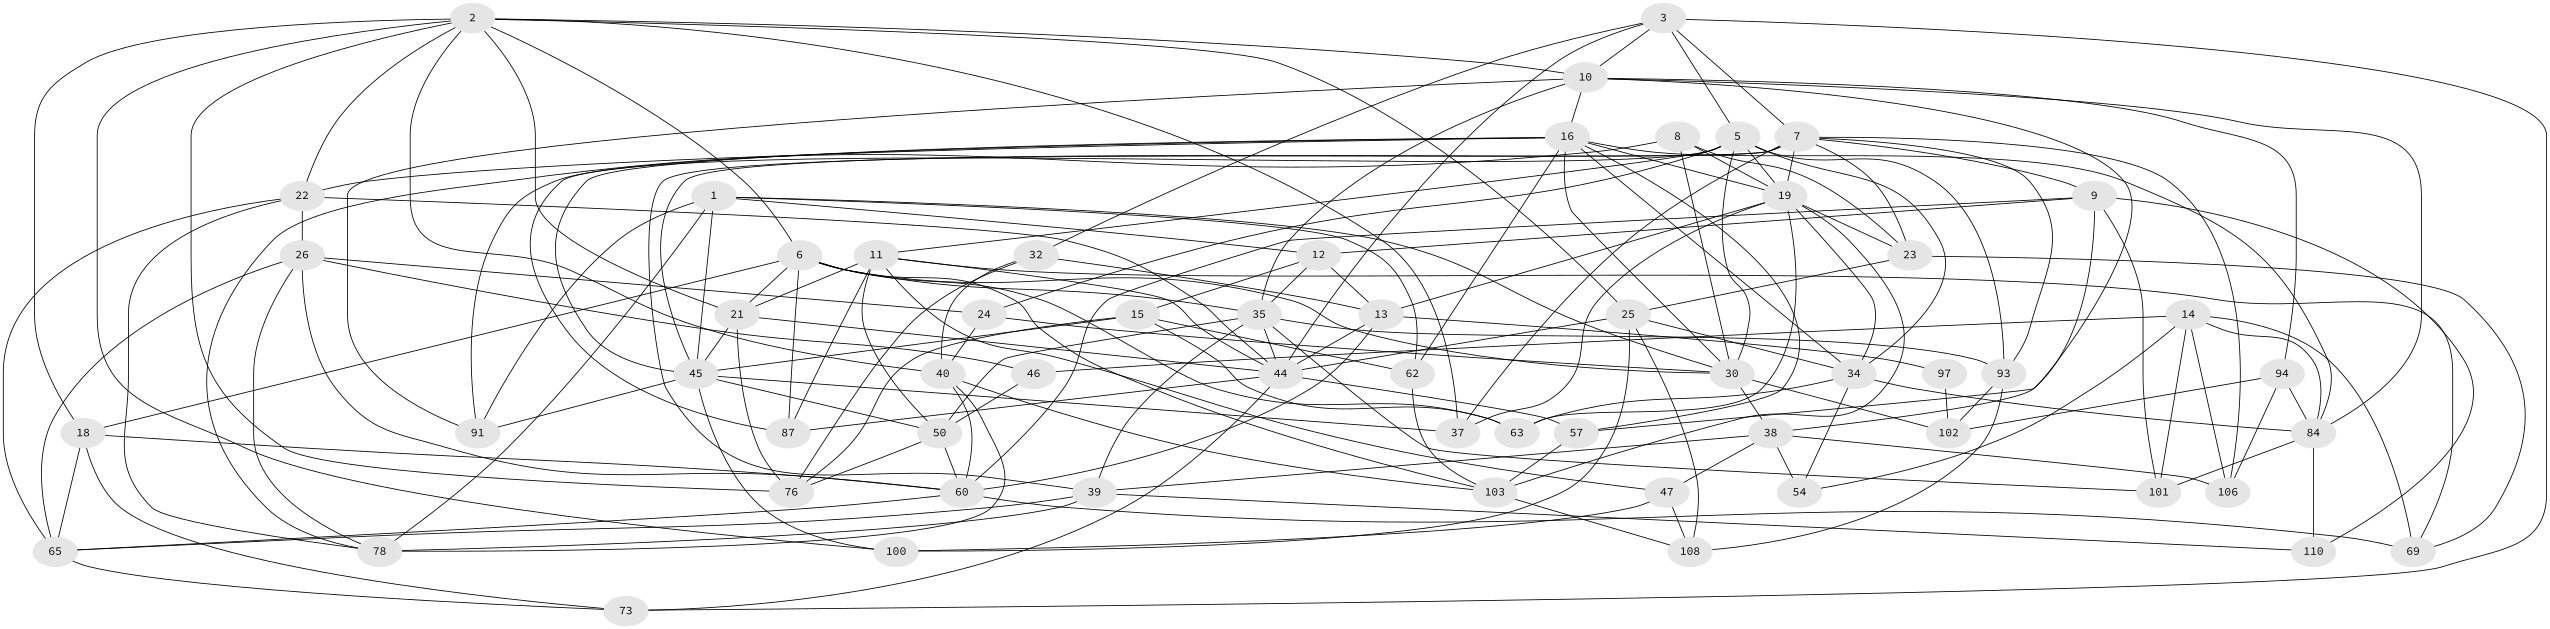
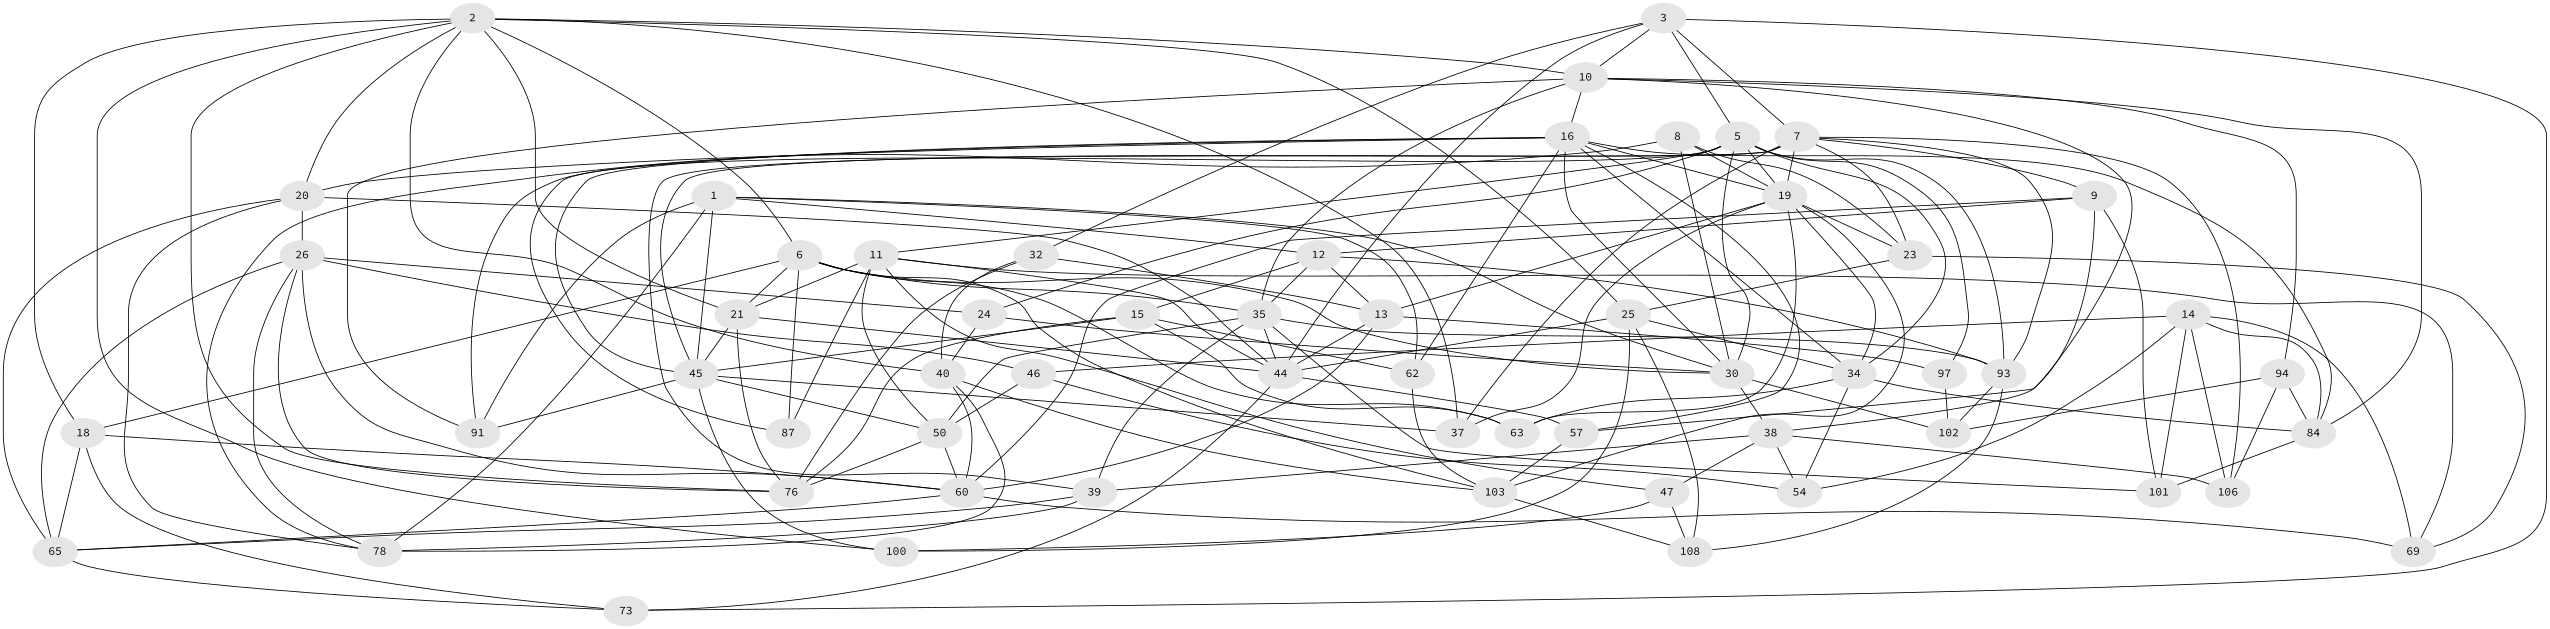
edge "5" -- "97": added
node "22": label "22" -> "20"
edge "12" -- "93": added
edge "44" -- "87": removed
edge "26" -- "76": added
edge "46" -- "54": added
node "110": removed
